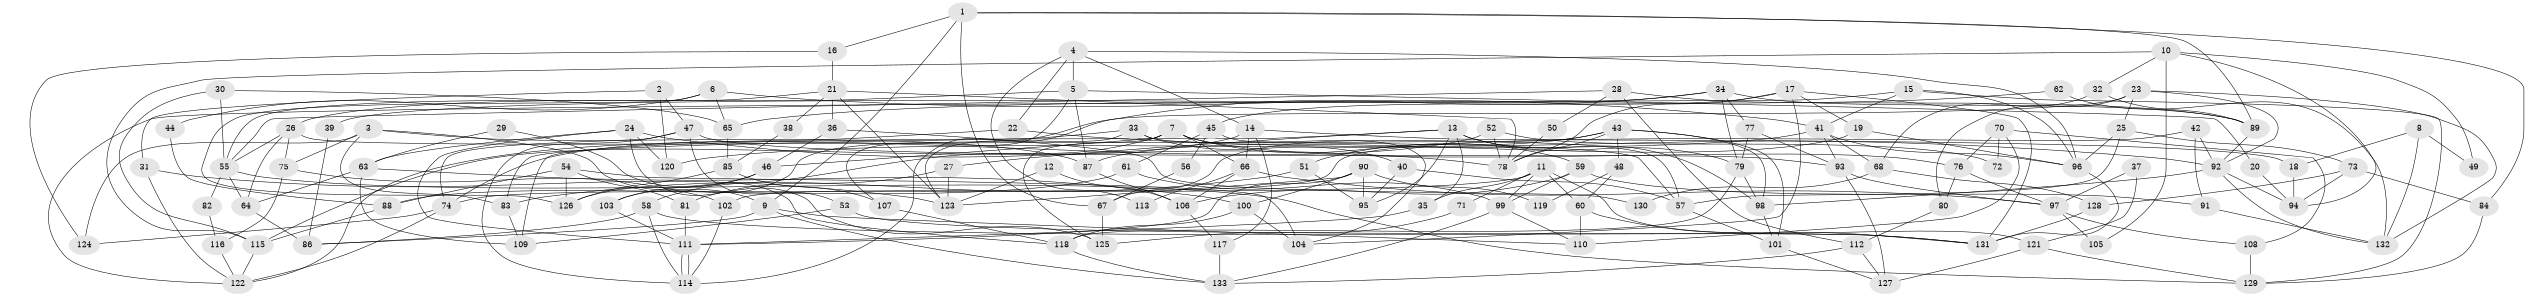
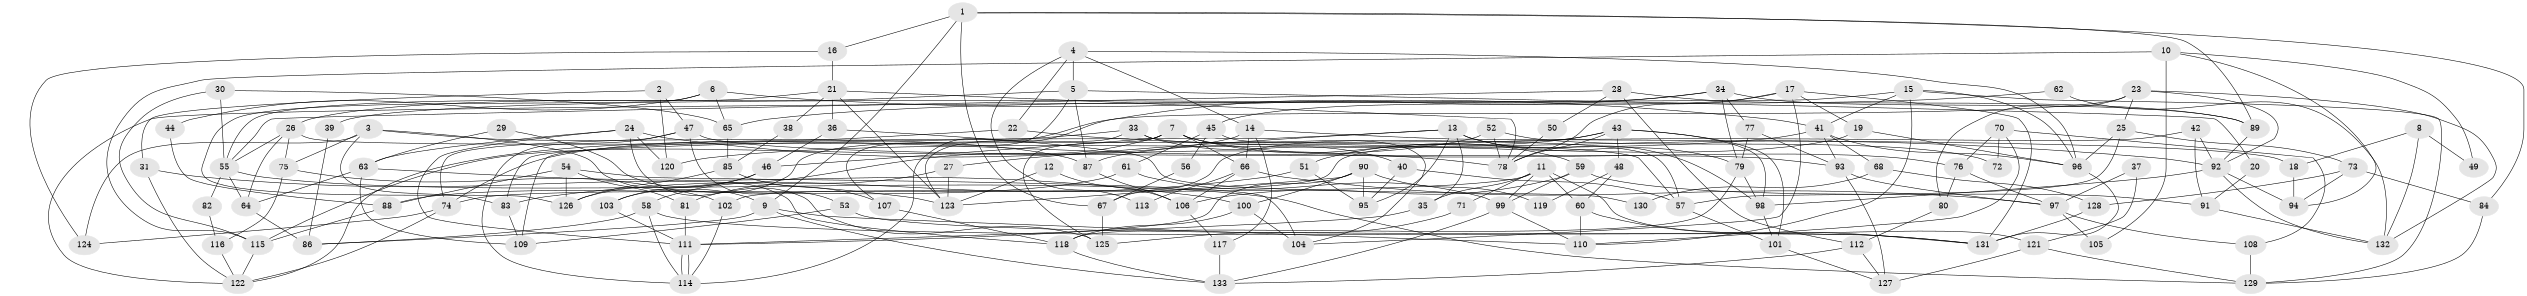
node "32": removed
edge "20" -- "94": now "20" -- "91"
edge "15" -- "110": added
